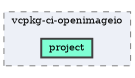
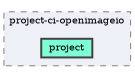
cluster "vcpkg-ci-openimageio": label "vcpkg-ci-openimageio" -> "project-ci-openimageio"
